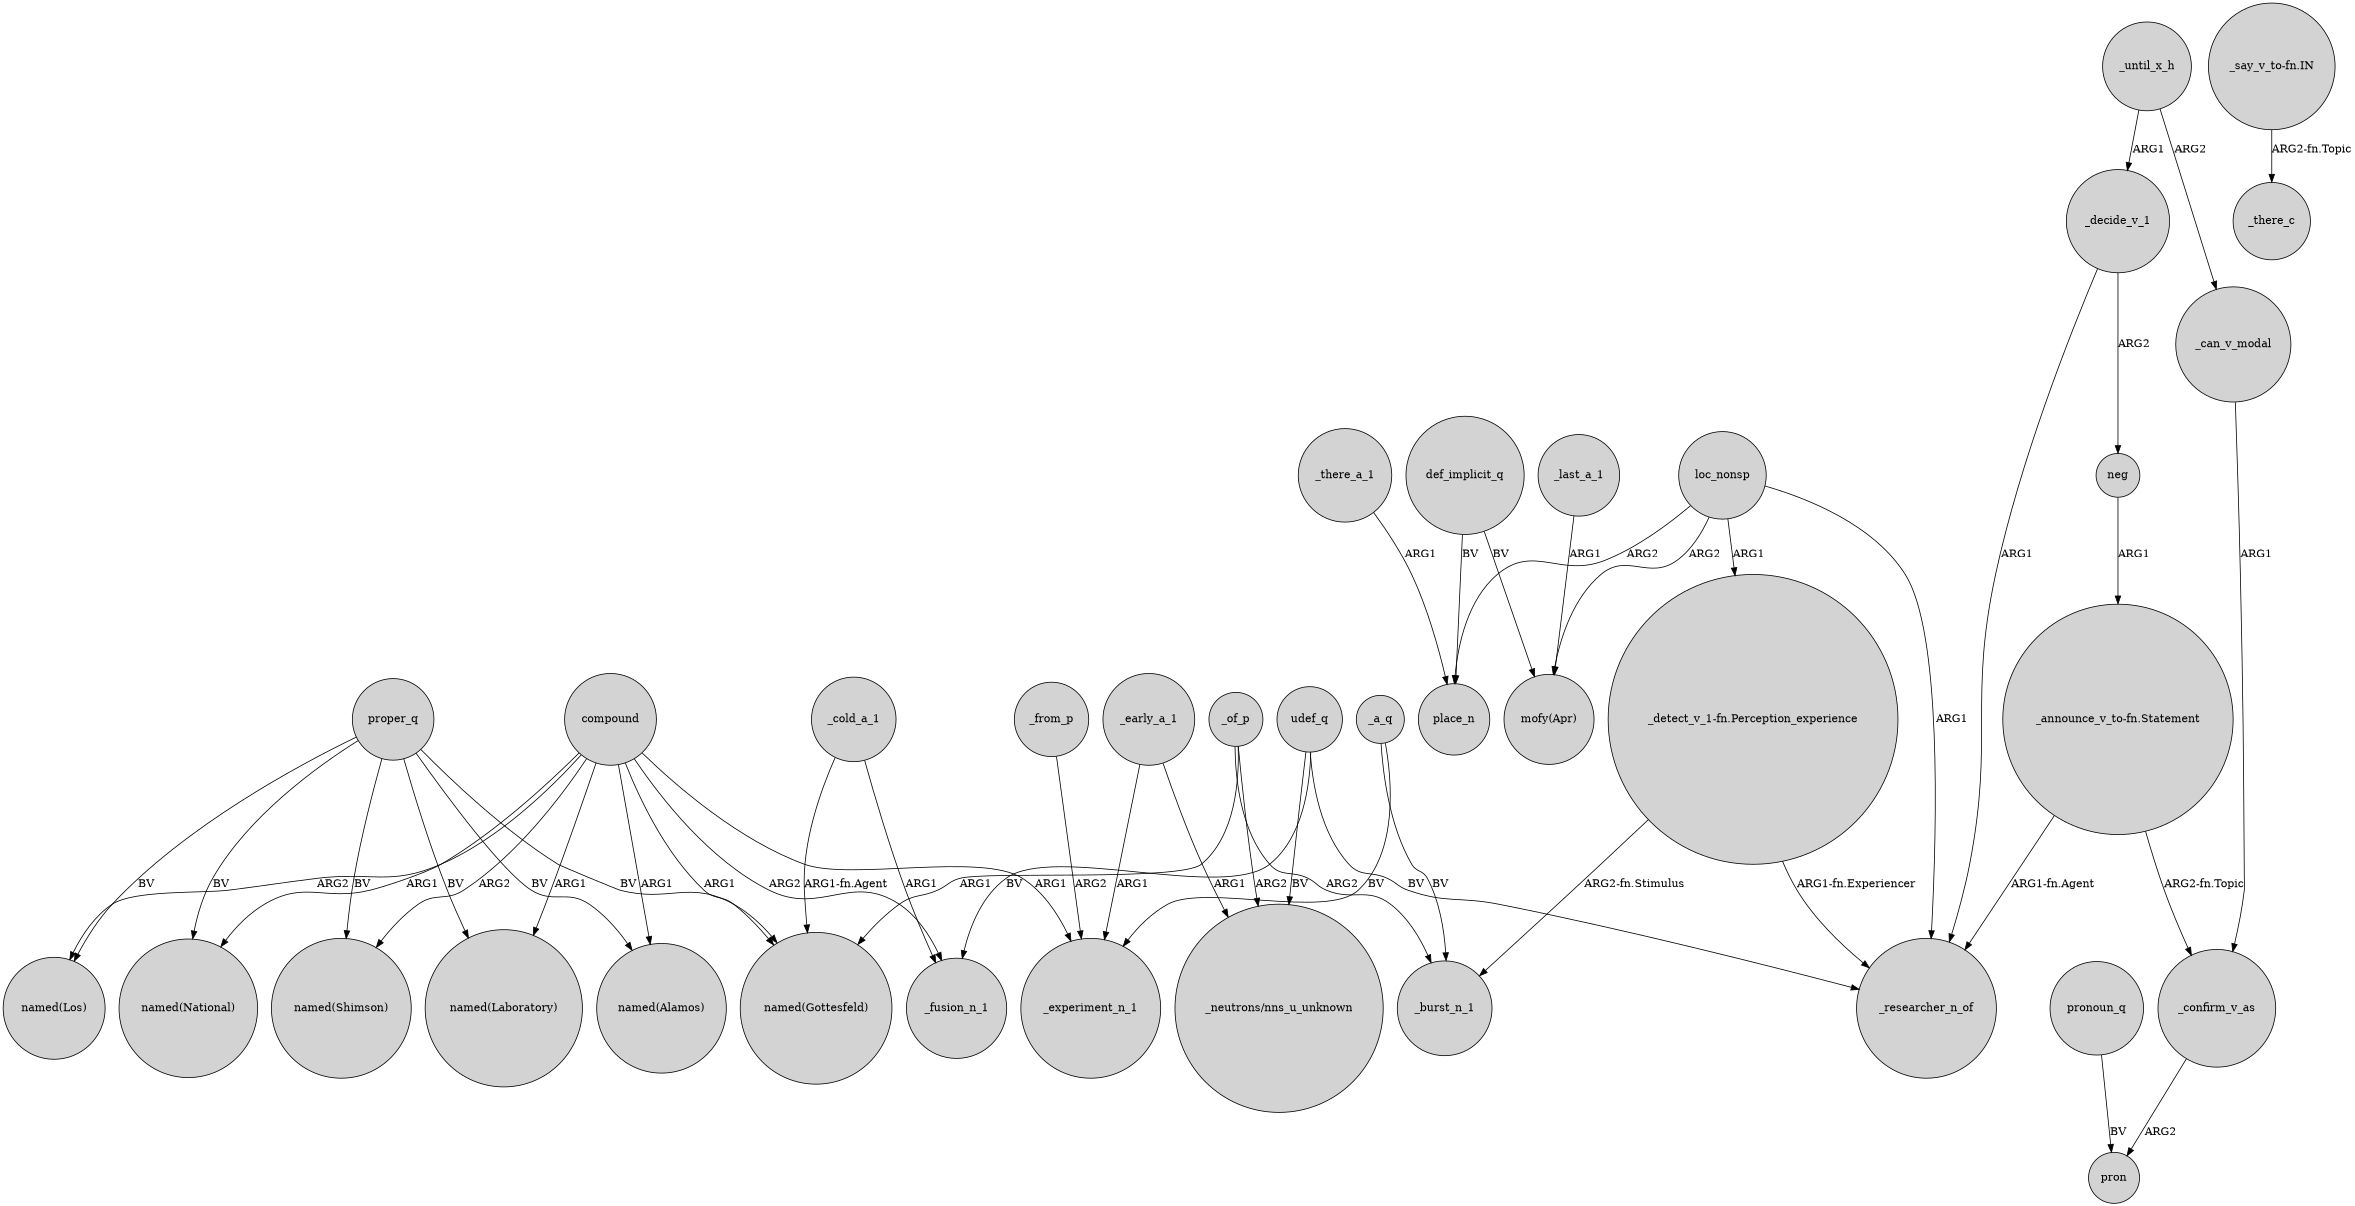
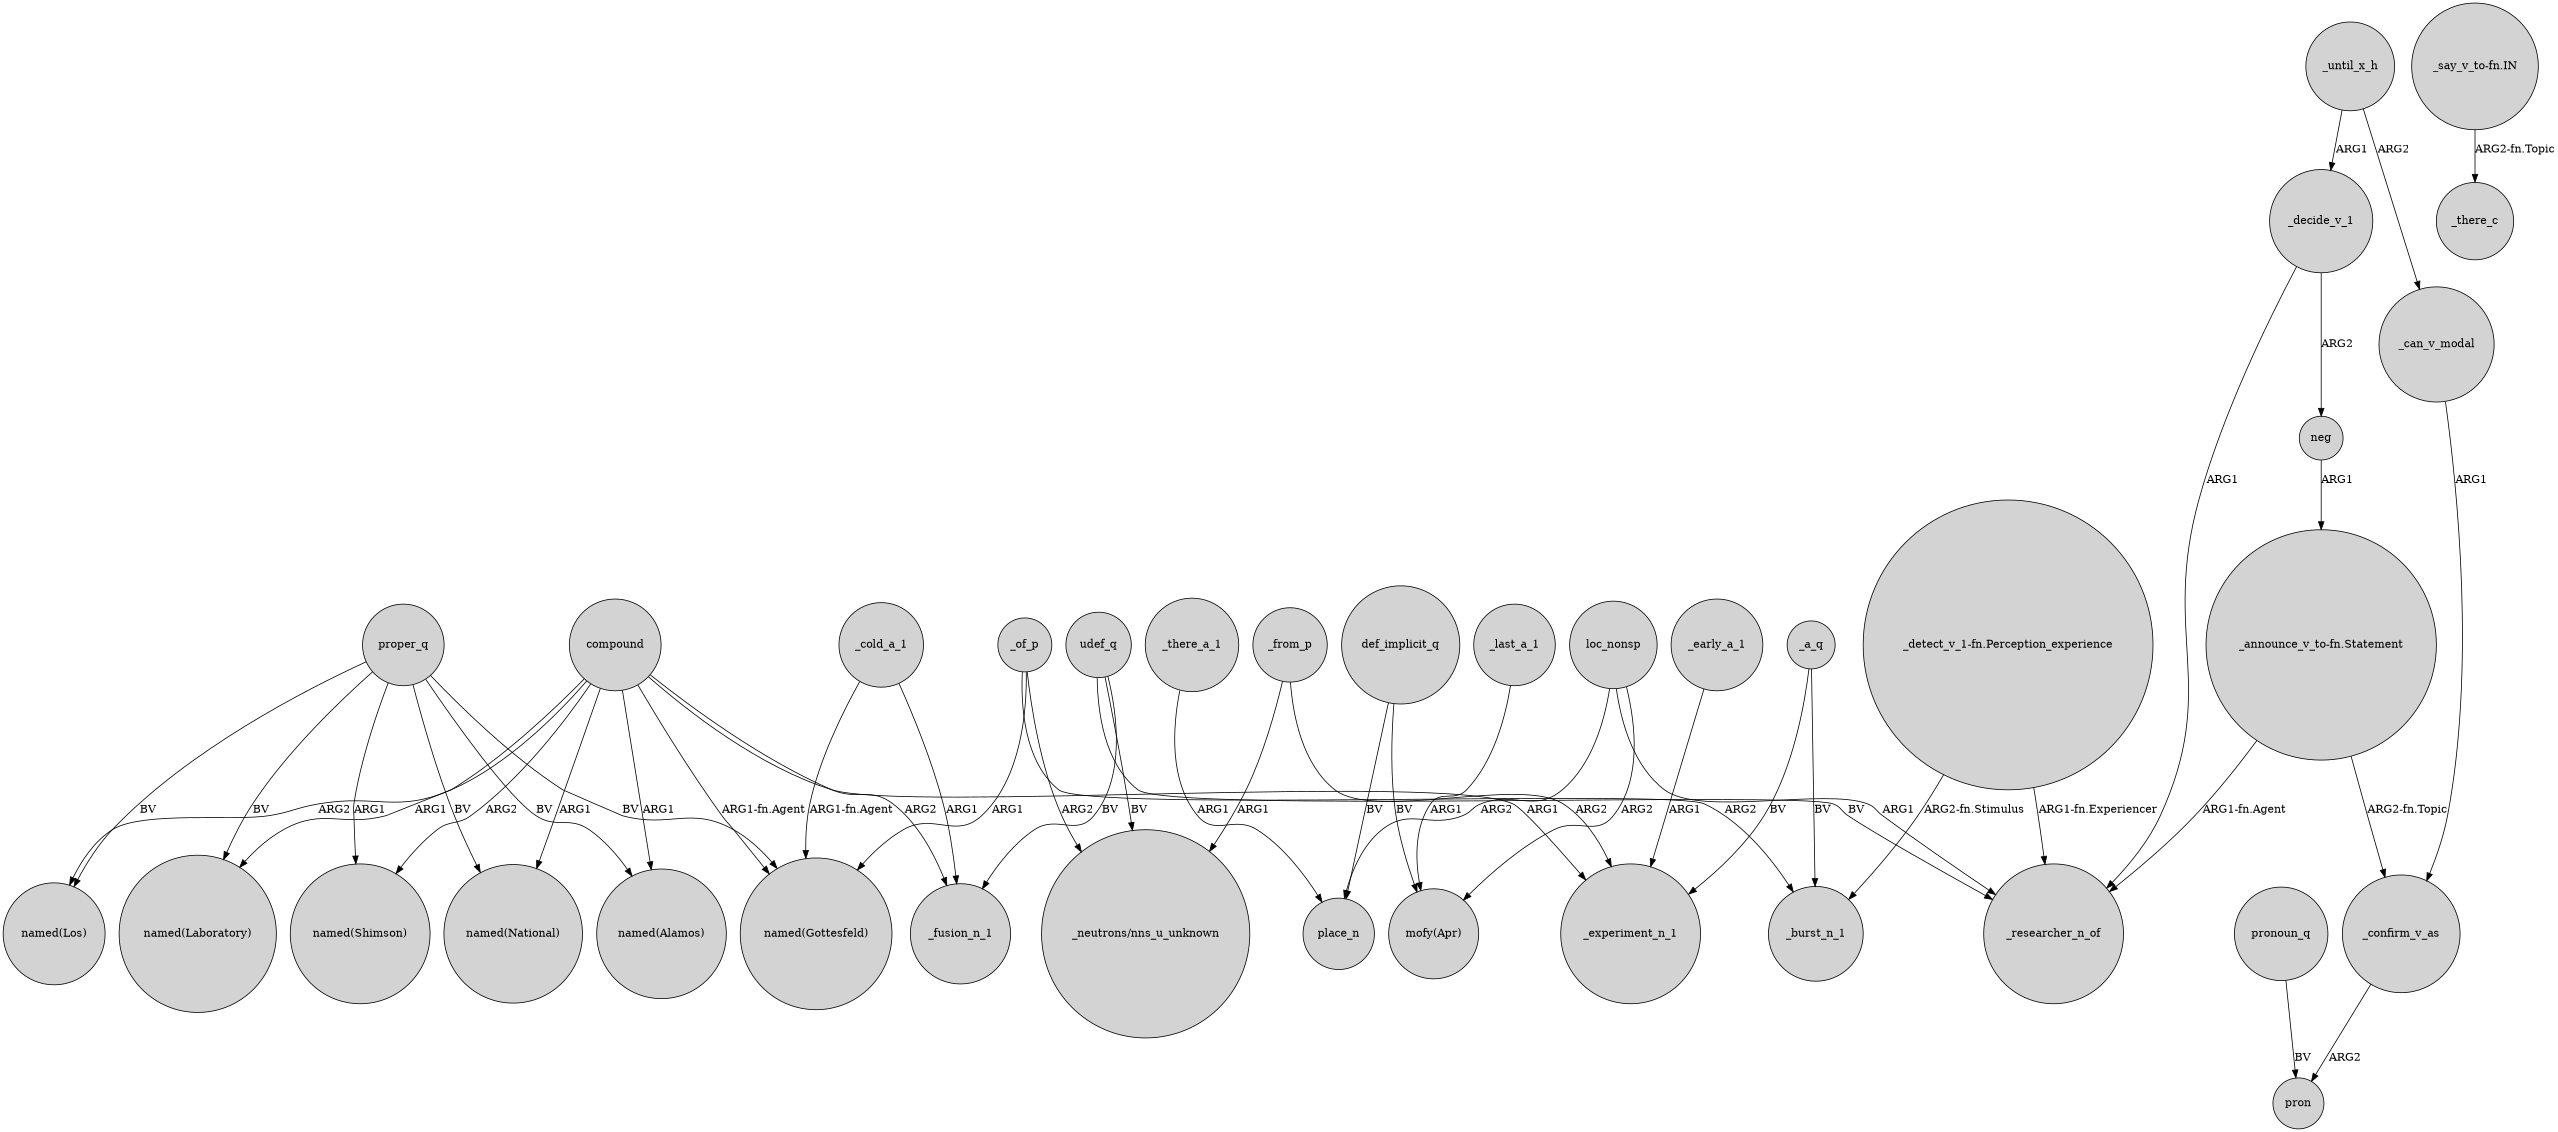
edge "loc_nonsp" -> "_detect_v_1-fn.Perception_experience": removed, label "ARG1"
edge "_early_a_1" -> "_neutrons/nns_u_unknown": now "_from_p" -> "_neutrons/nns_u_unknown"
edge "proper_q" -> "named(Shimson)": label "BV" -> "ARG1"
edge "compound" -> "named(Gottesfeld)": label "ARG1" -> "ARG1-fn.Agent"
